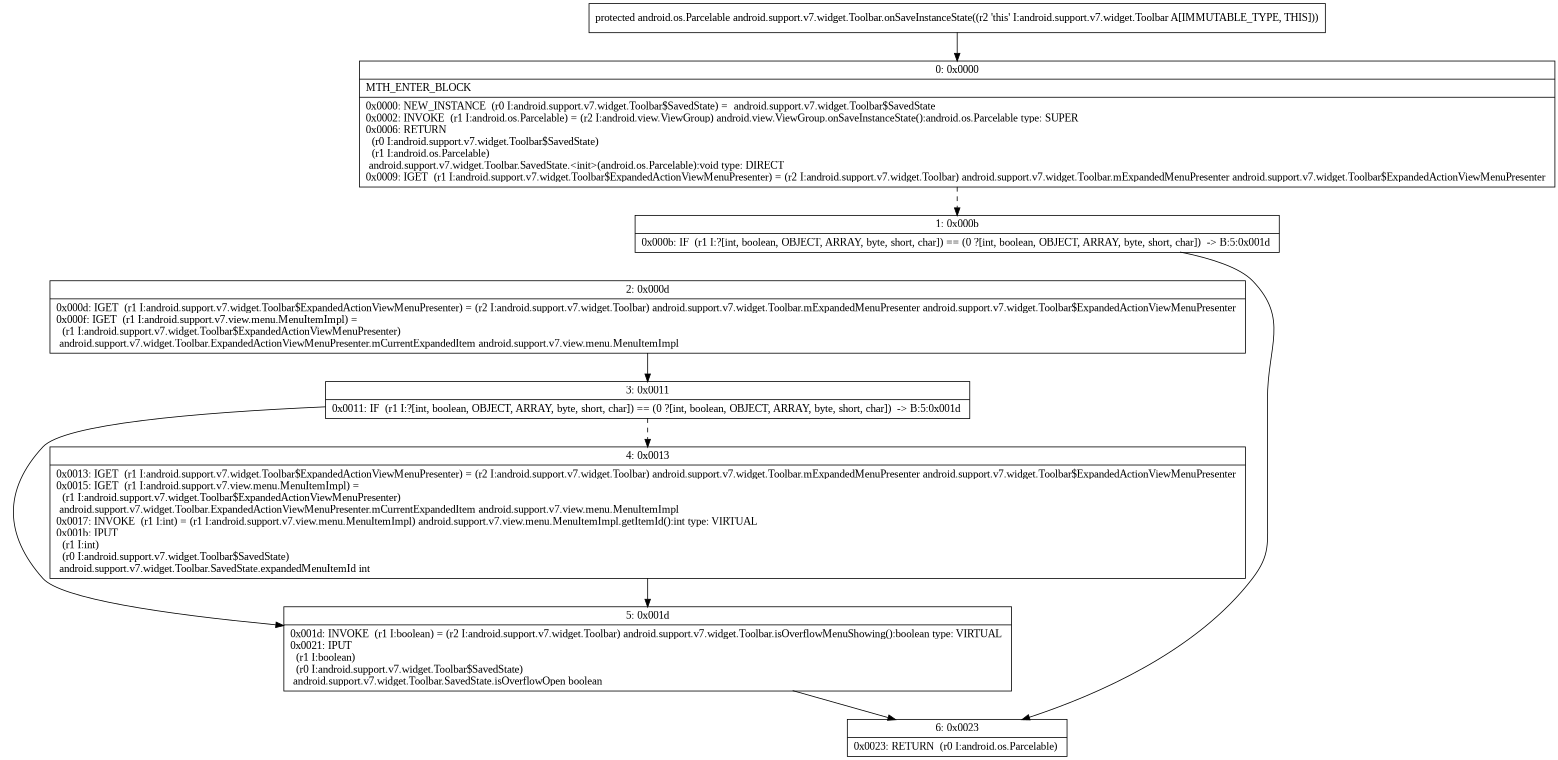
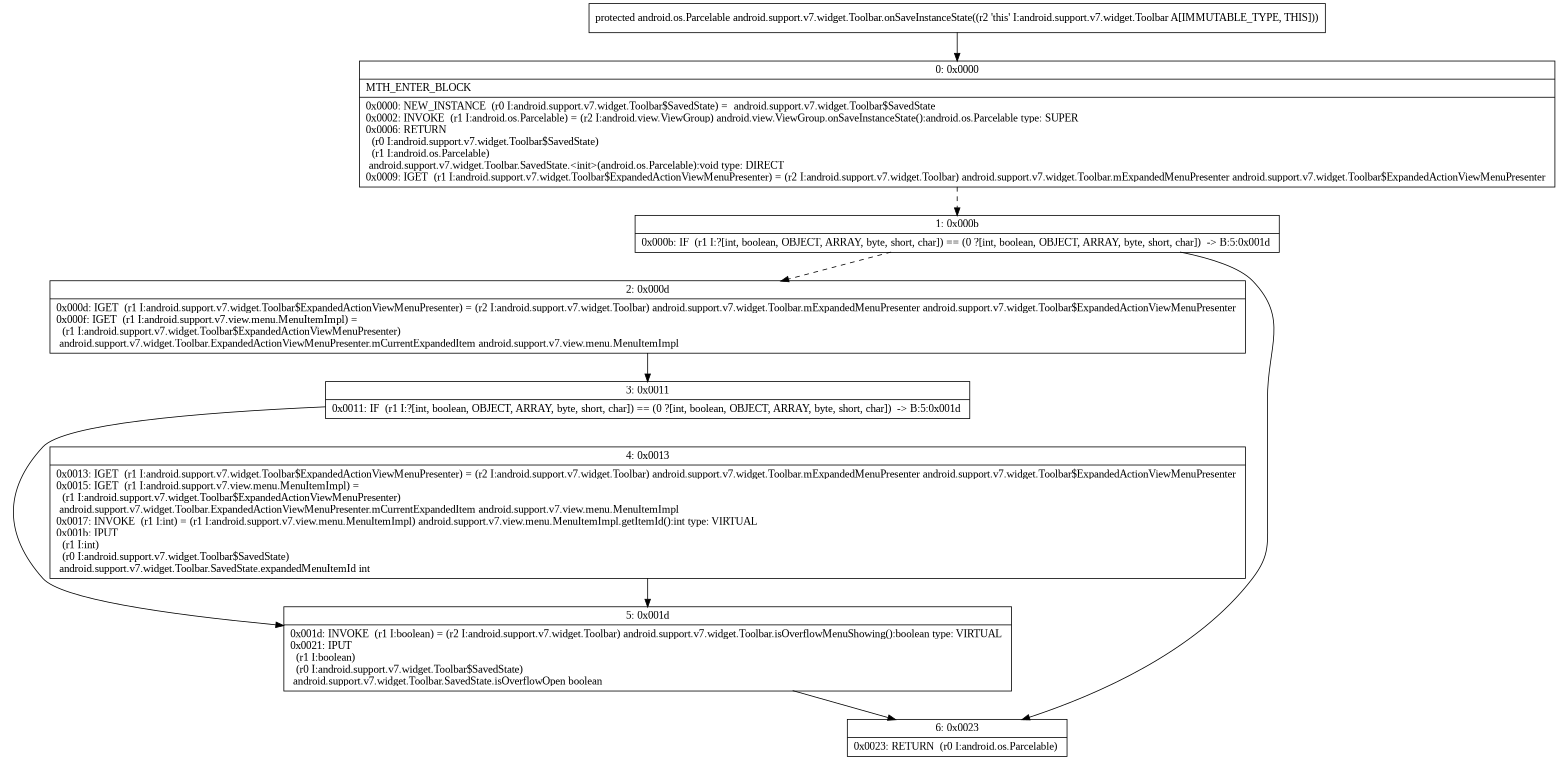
edge "1: 0x000b" -> "2: 0x000d": added
edge "3: 0x0011" -> "4: 0x0013": removed
